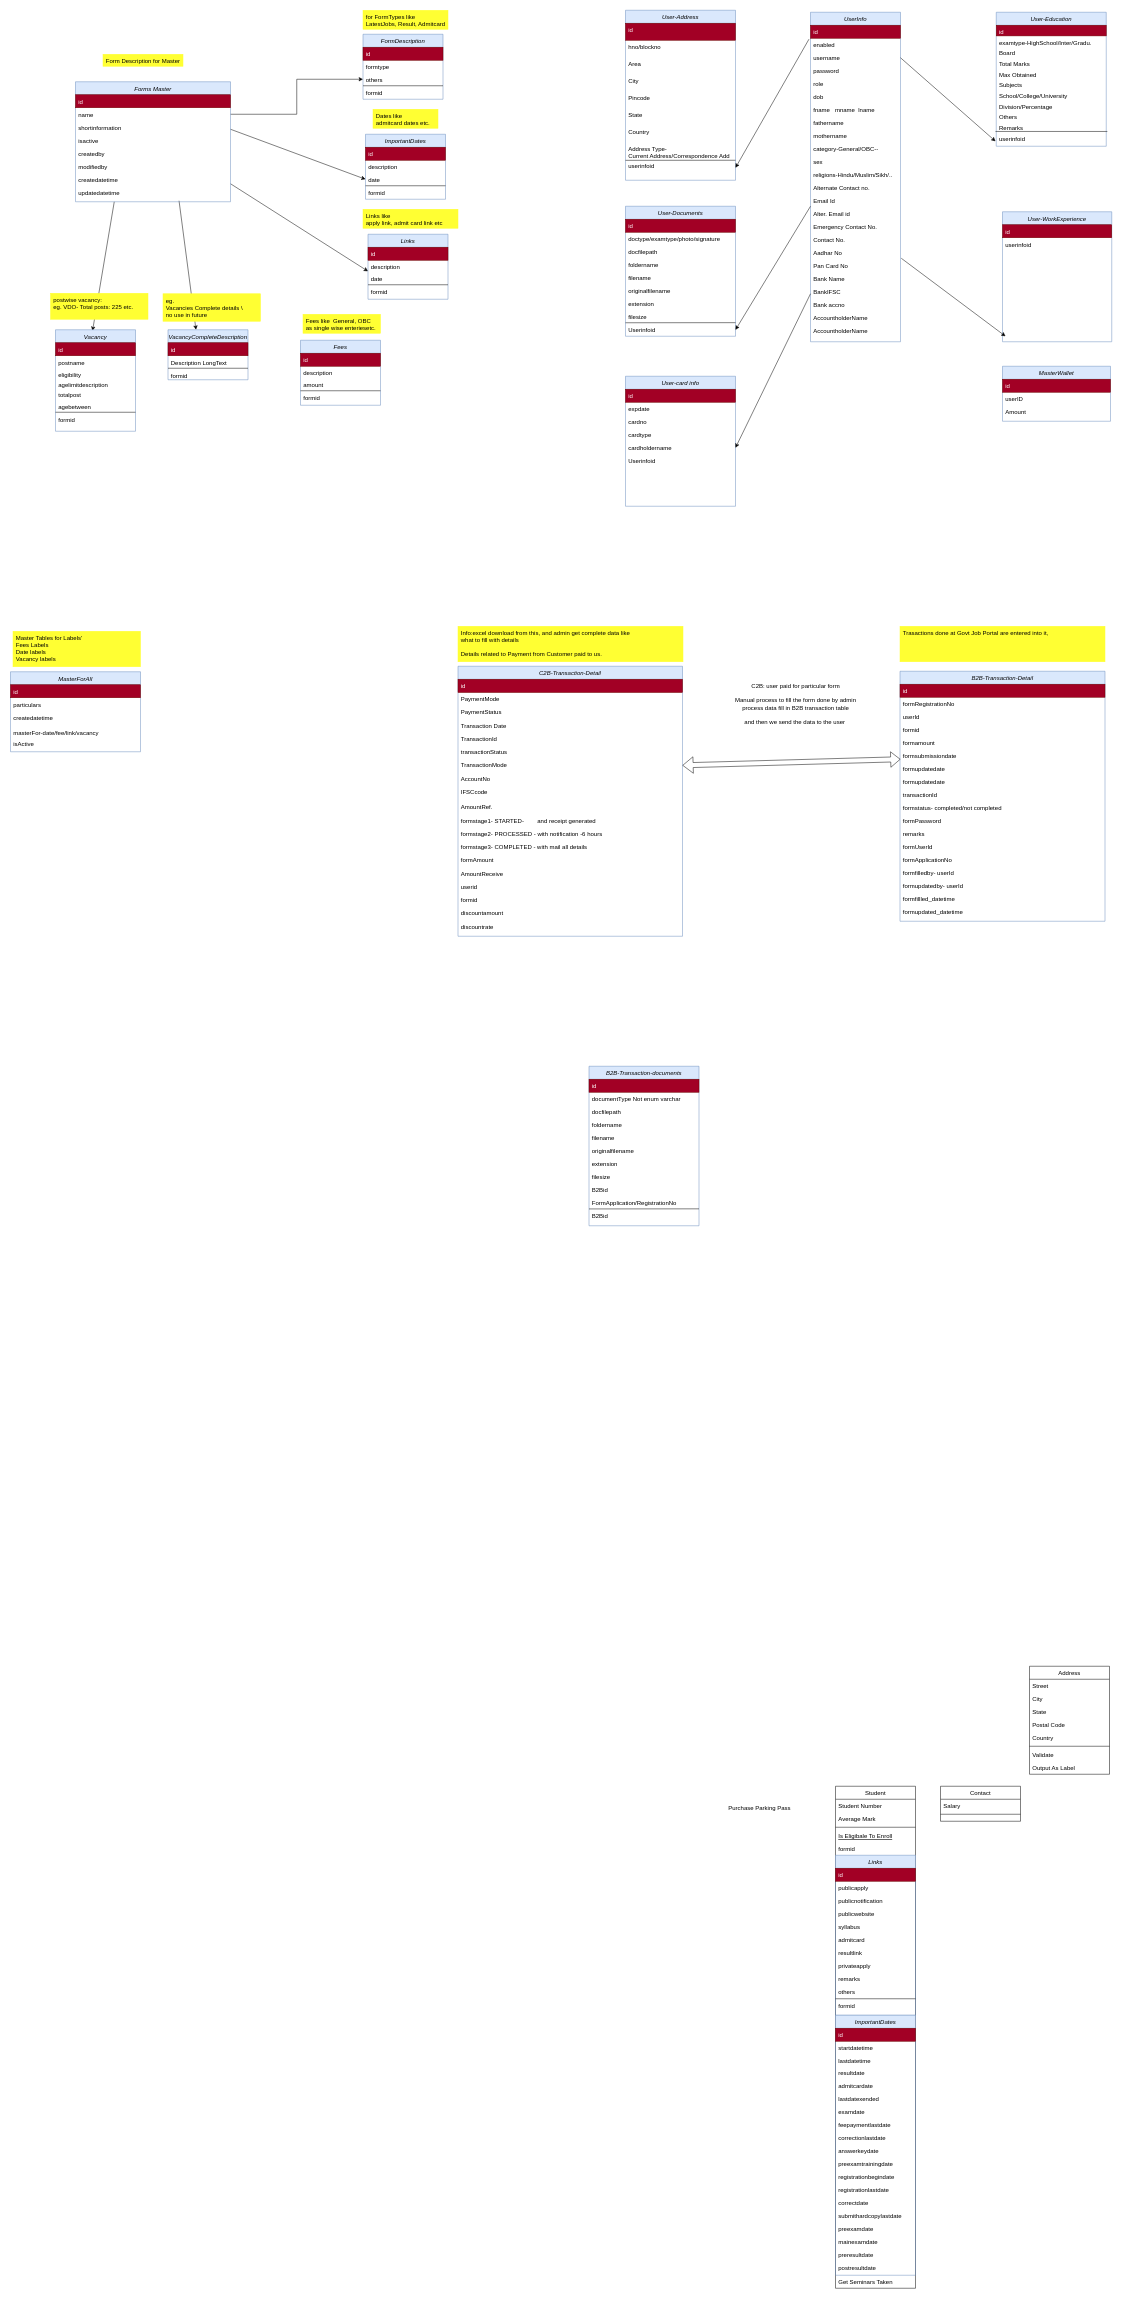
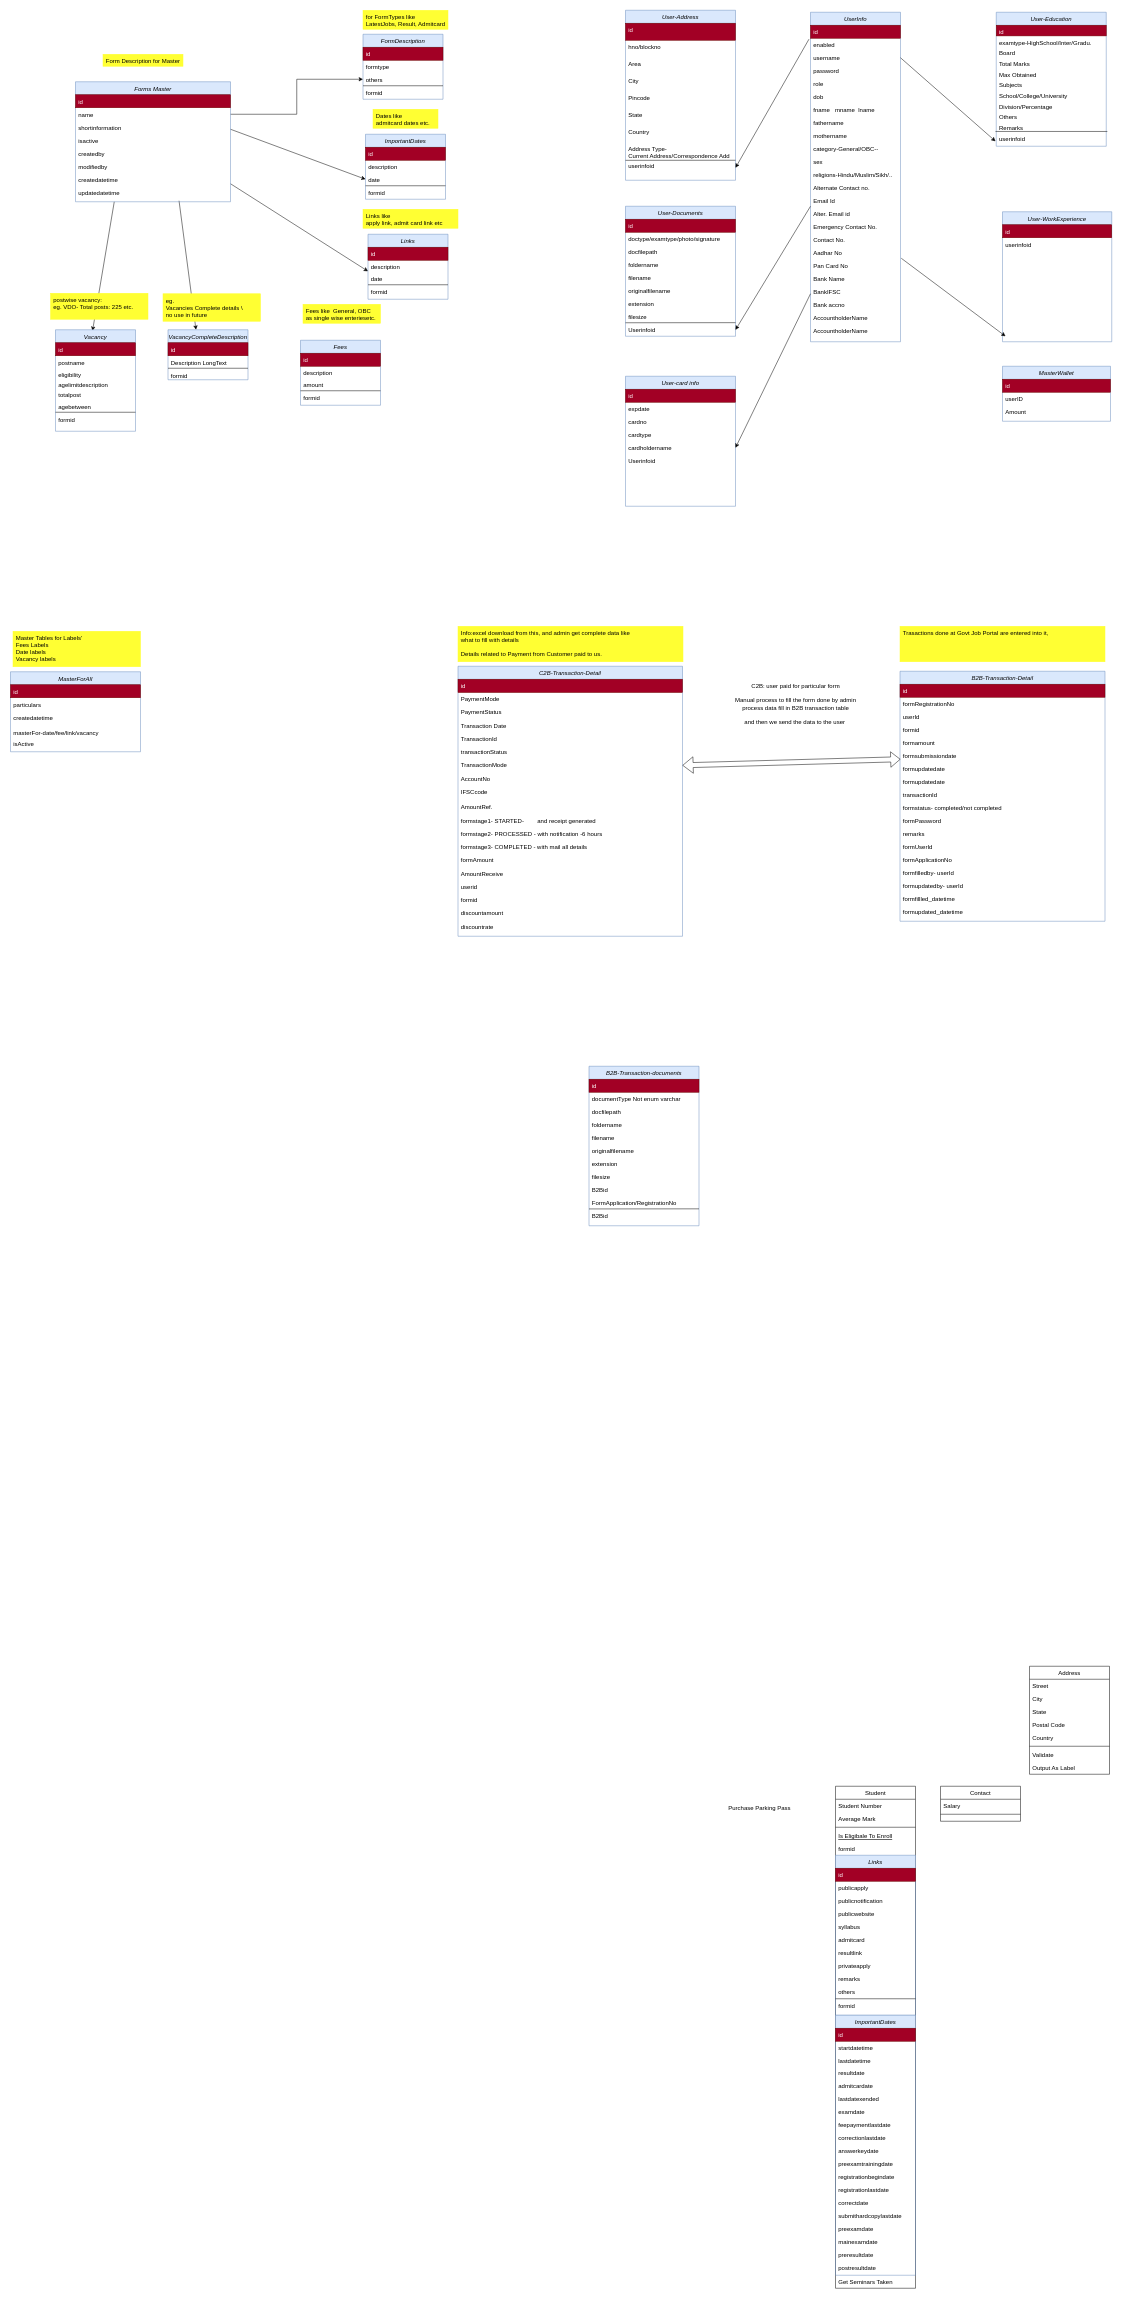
node "Fees like General, OBC as single wise enteriesetc.": moved (342, 324) -> (342, 314)
